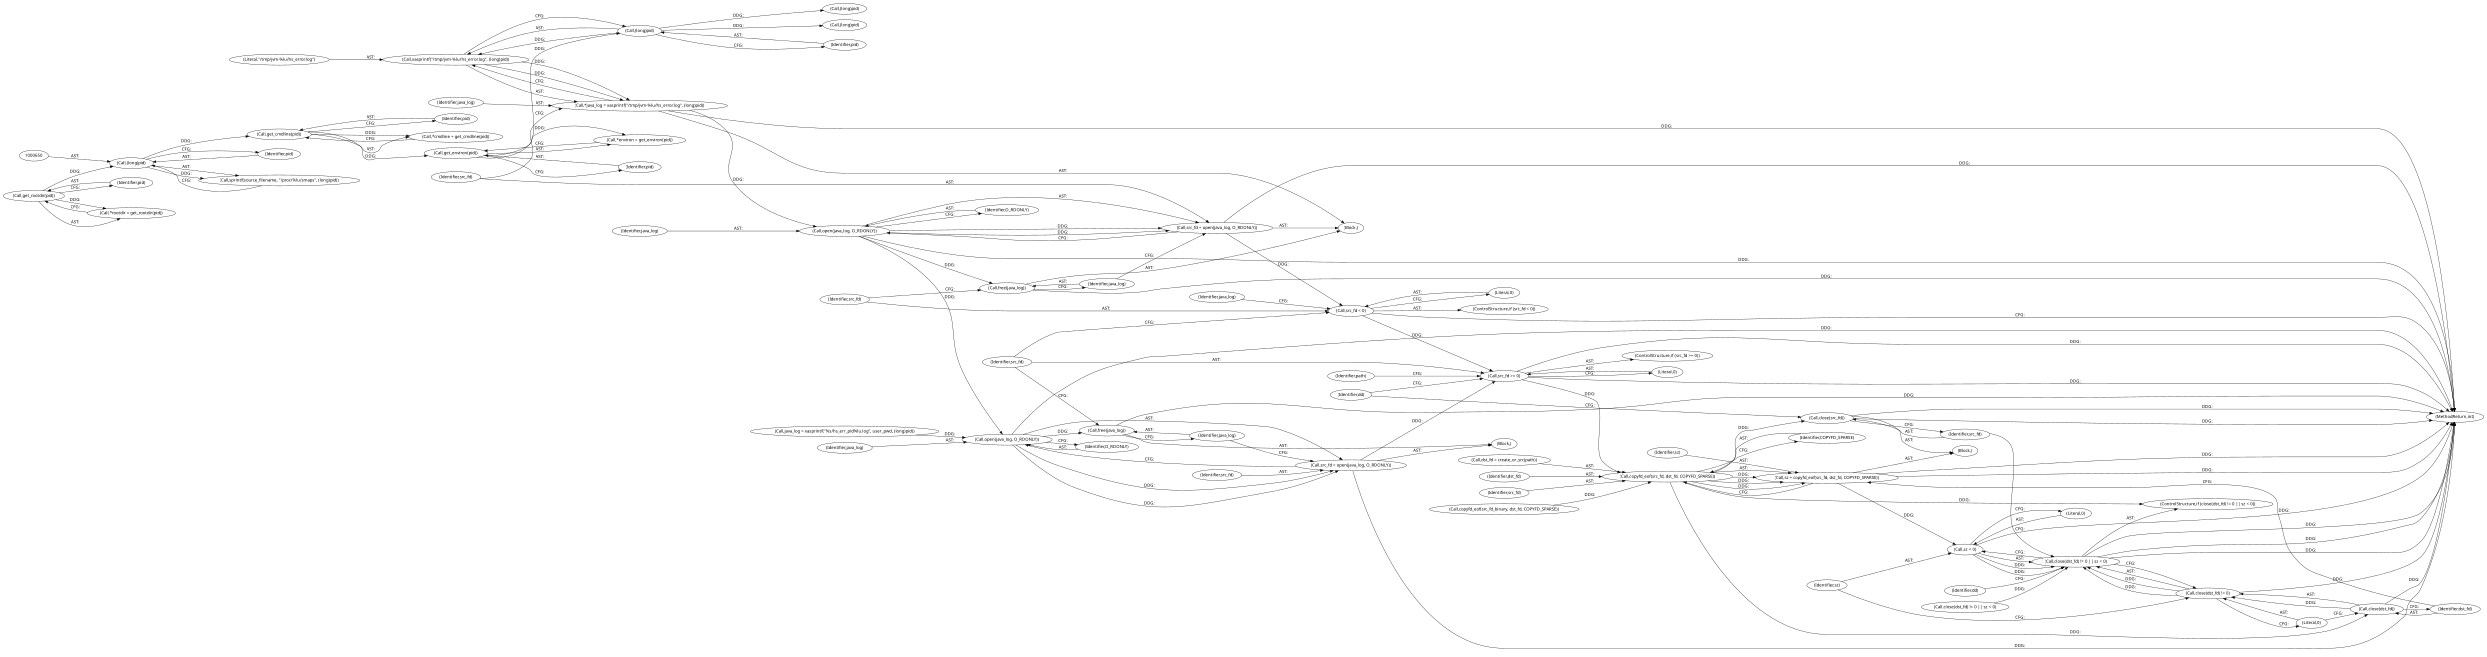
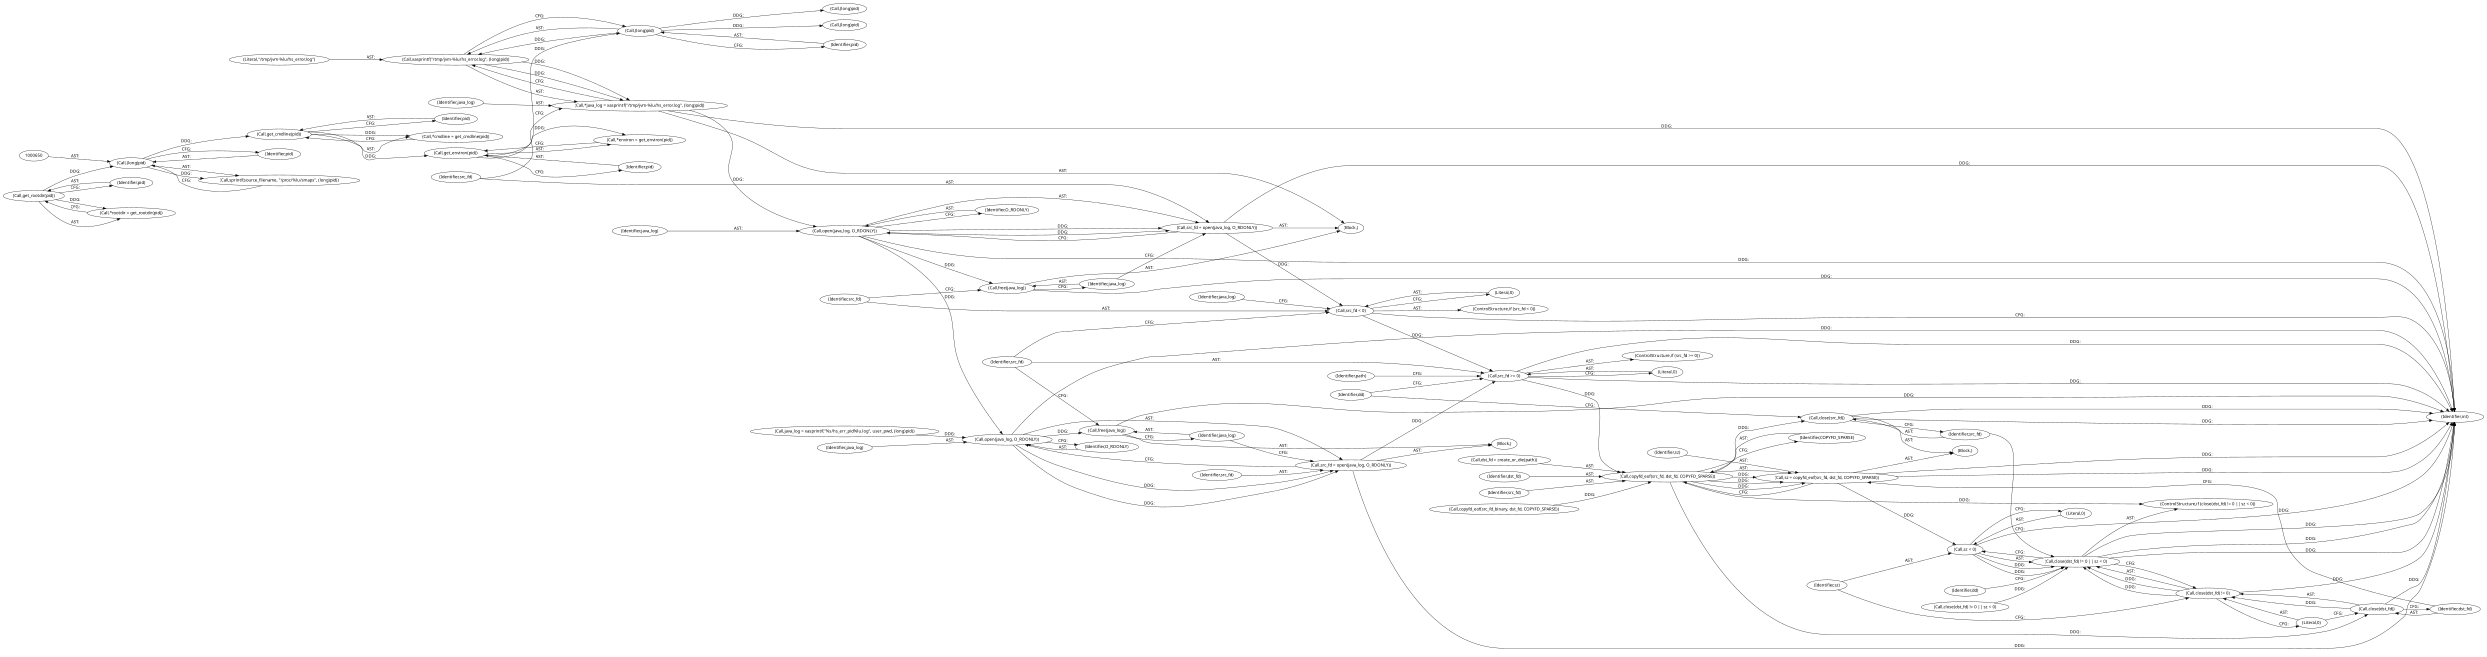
node "(MethodReturn,int)": label "(MethodReturn,int)" -> "(Identifier,int)"
node "(Call,dst_fd = create_or_src(path))": label "(Call,dst_fd = create_or_src(path))" -> "(Call,dst_fd = create_or_die(path))"
